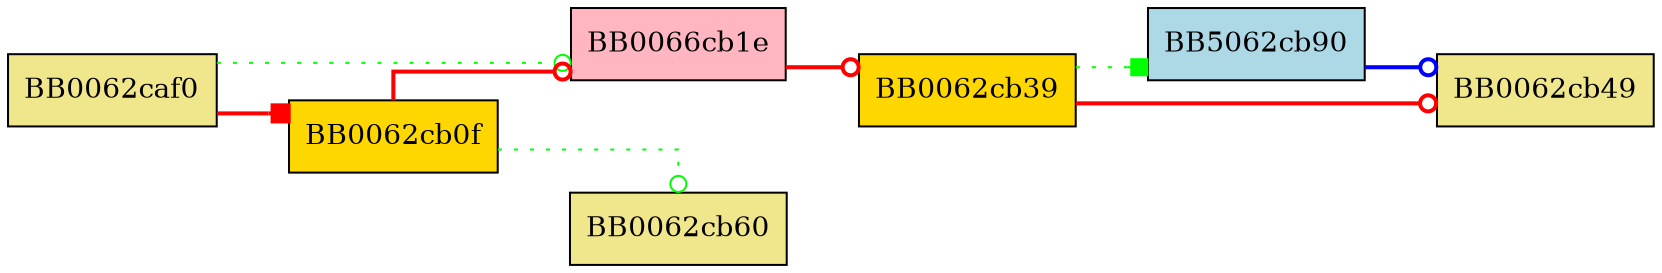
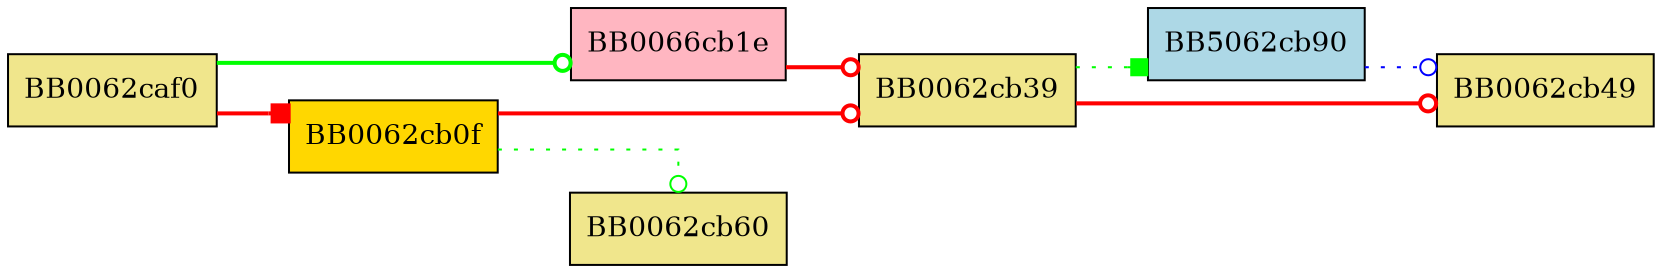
edge "BB0062caf0" -> "BB0066cb1e": style dotted -> bold
edge "BB5062cb90" -> "BB0062cb49": style bold -> dotted
edge "BB0062cb0f" -> "BB0066cb1e": now "BB0062cb0f" -> "BB0062cb39"
node "BB0062cb39": fillcolor gold -> khaki
